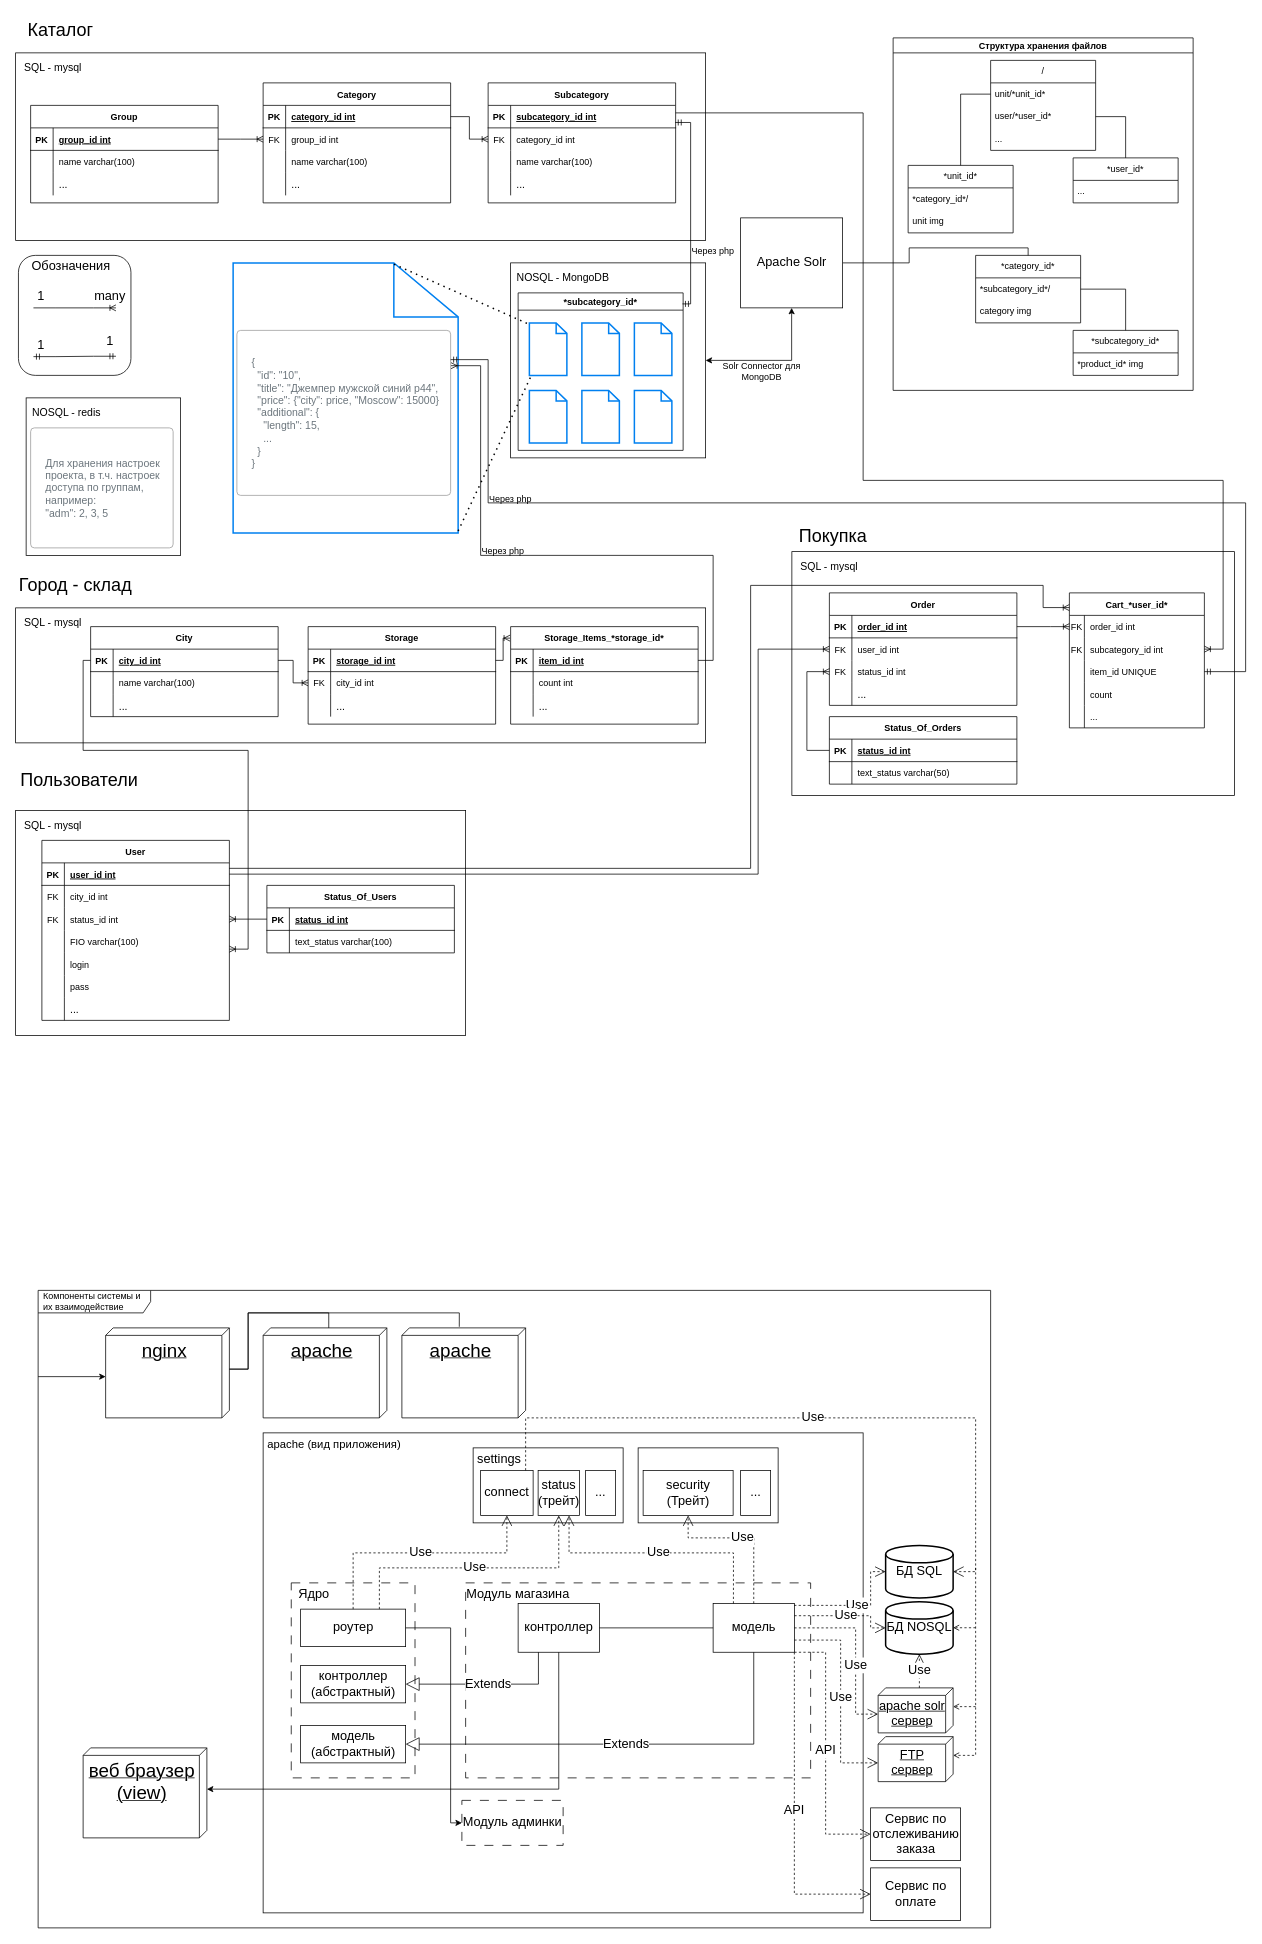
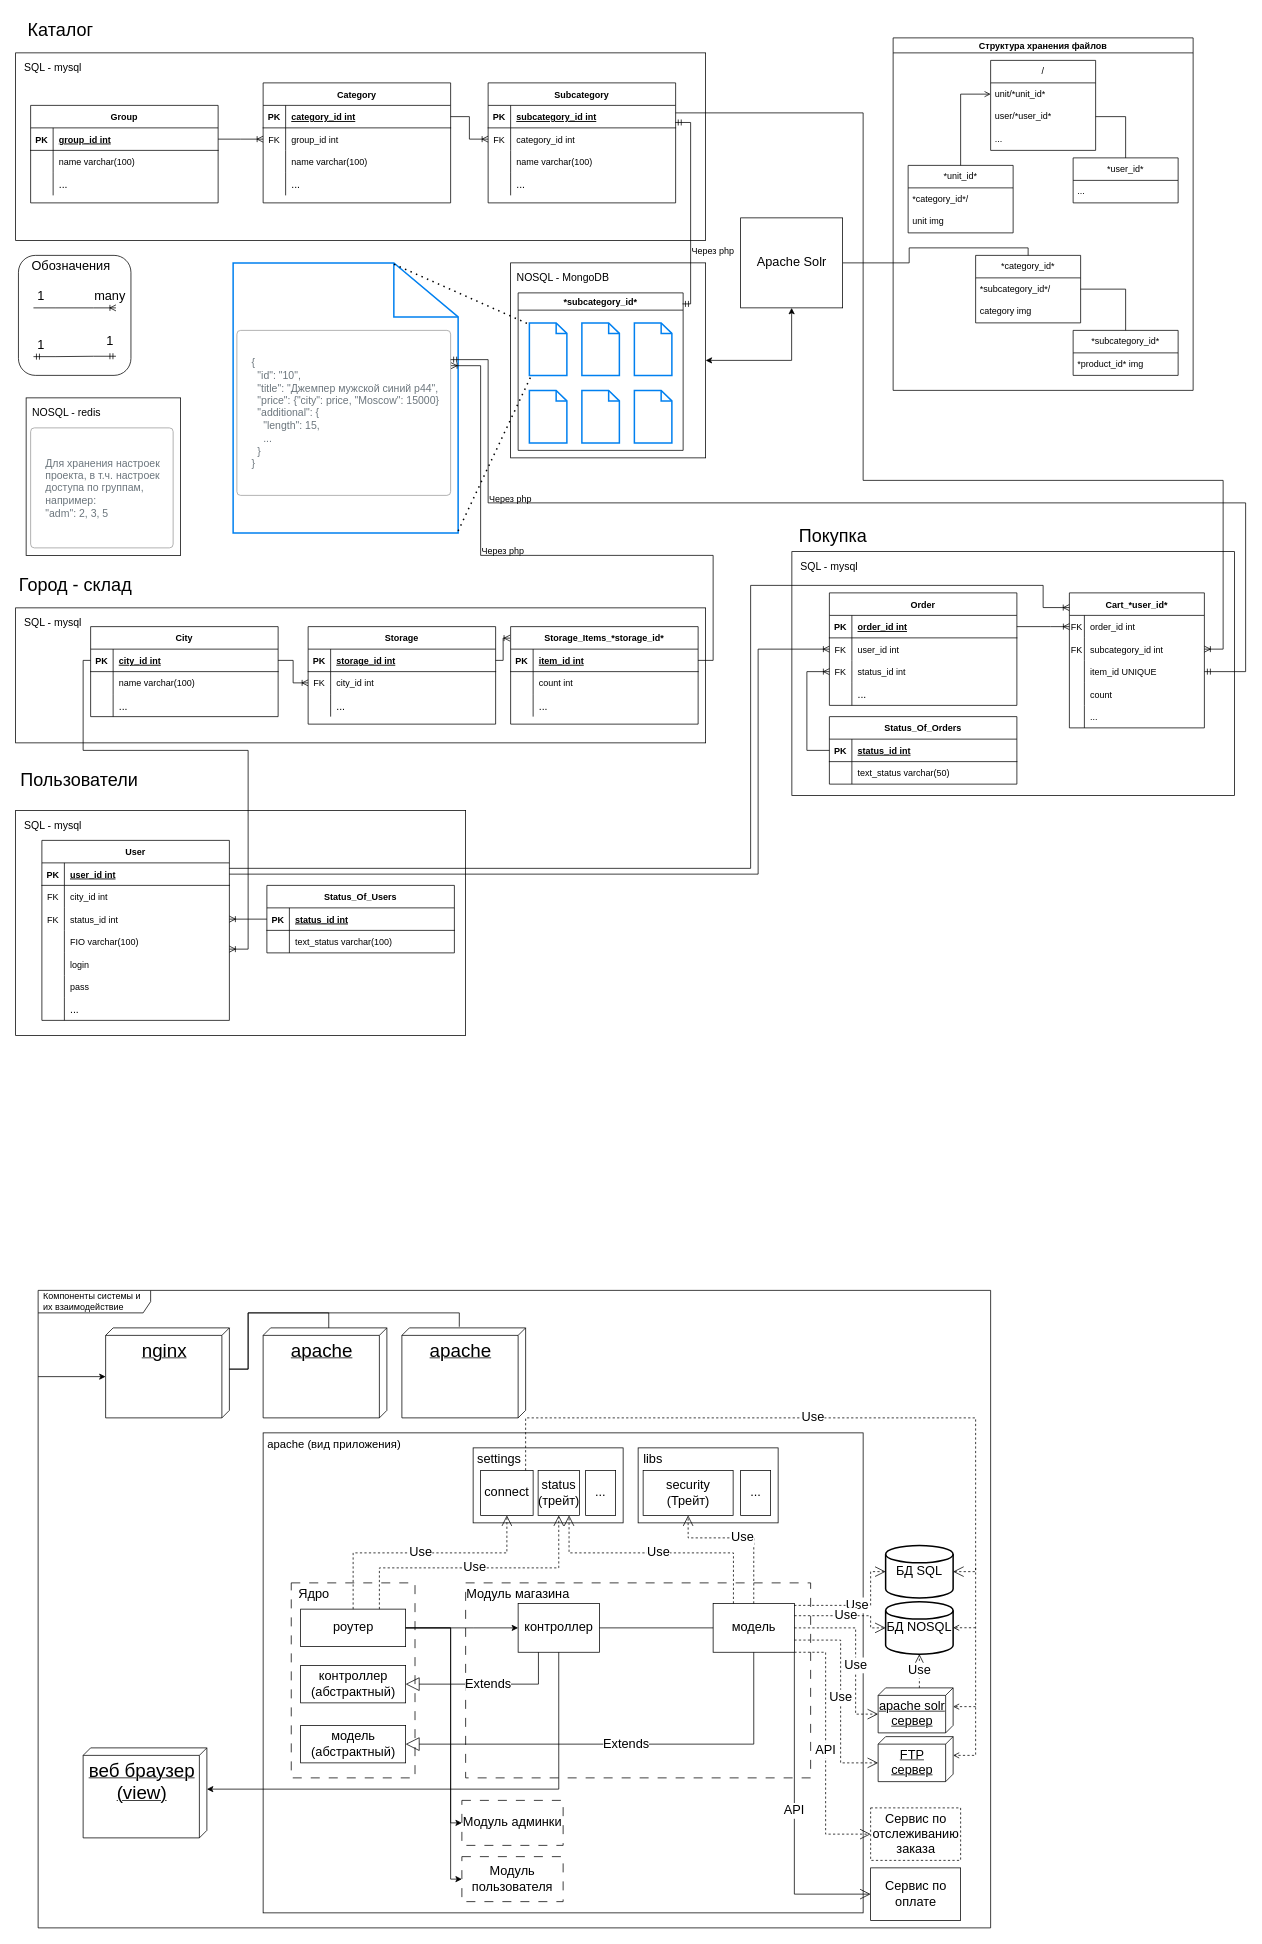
edge "unit/*unit_id*" -- "*unit_id*": arrowhead none -> open
node "Solr Connector для MongoDB": removed
node "libs": added
edge "роутер" -> "контроллер": added
node "Сервис по отслеживанию заказа": style solid -> dashed
edge "роутер" -> "Модуль пользователя": added
node "Модуль пользователя": added
edge "модель" -> "Сервис по оплате": style dashed -> solid
